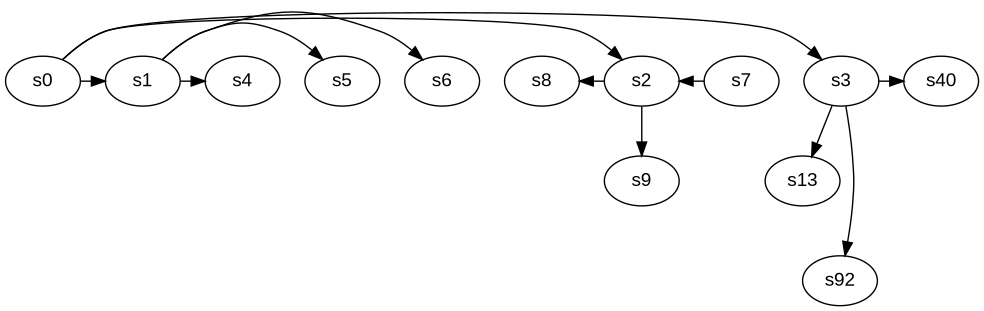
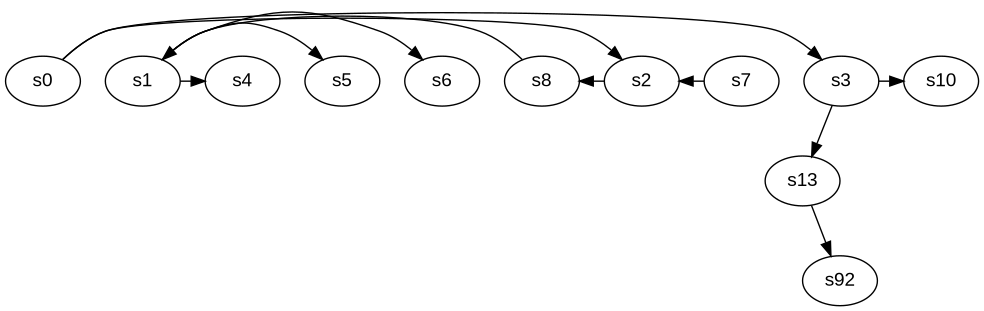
edge "s0" -> "s1": now "s8" -> "s1"
node "s40": label "s40" -> "s10"
edge "s3" -> "s92": now "s13" -> "s92"
node "s9": removed
